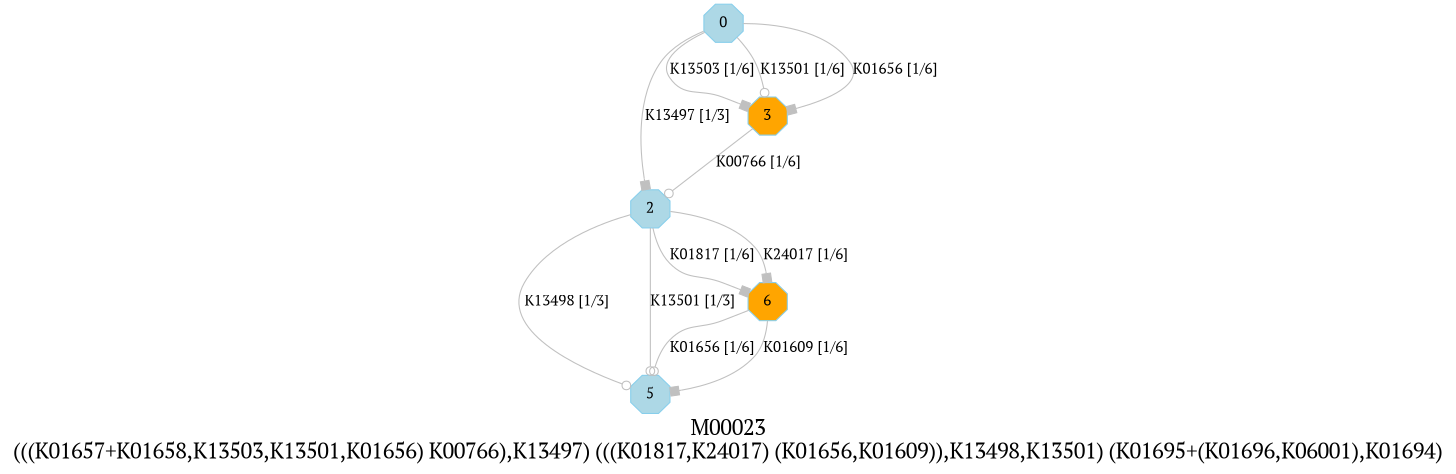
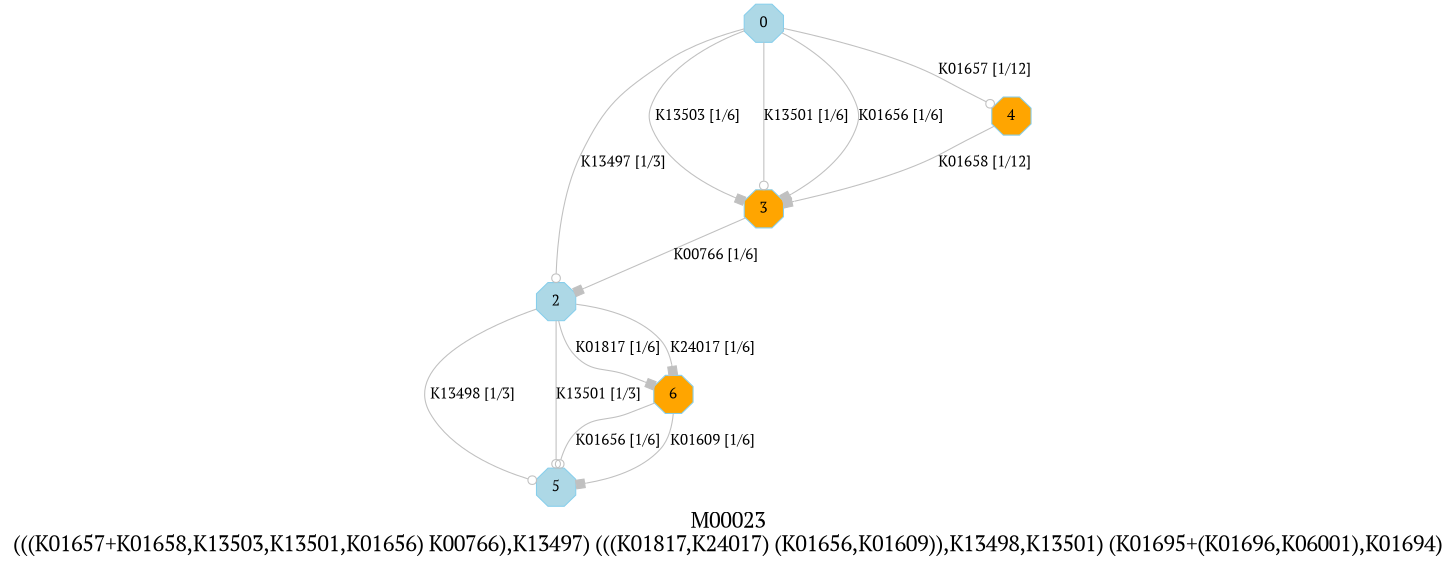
edge "0" -> "2": arrowhead box -> odot
node "4": added
edge "3" -> "2": arrowhead odot -> box
